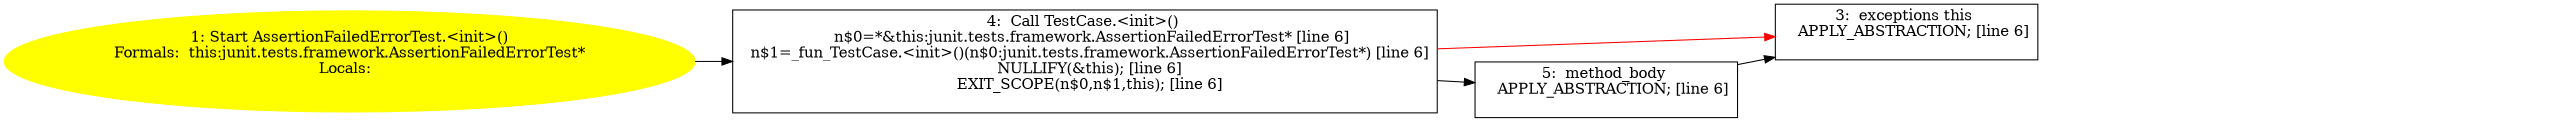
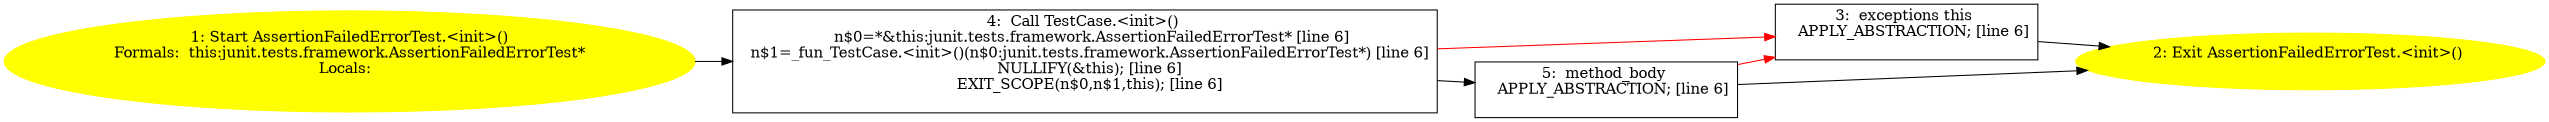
node "2: Exit AssertionFailedErrorTest.<init>()": added
edge "5:  method_body APPLY_ABSTRACTION; [line 6]" -> "3:  exceptions this APPLY_ABSTRACTION; [line 6]": color black -> red
